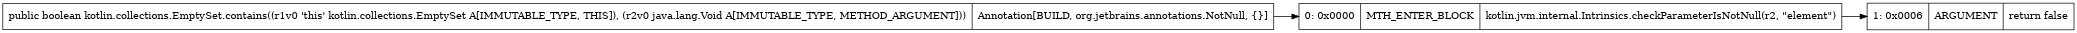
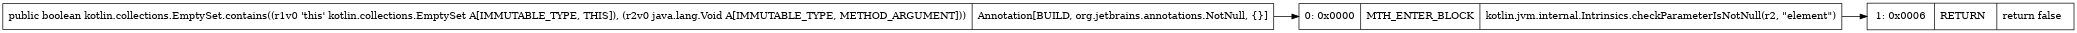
node "1: 0x0006": text "ARGUMENT" -> "RETURN"
